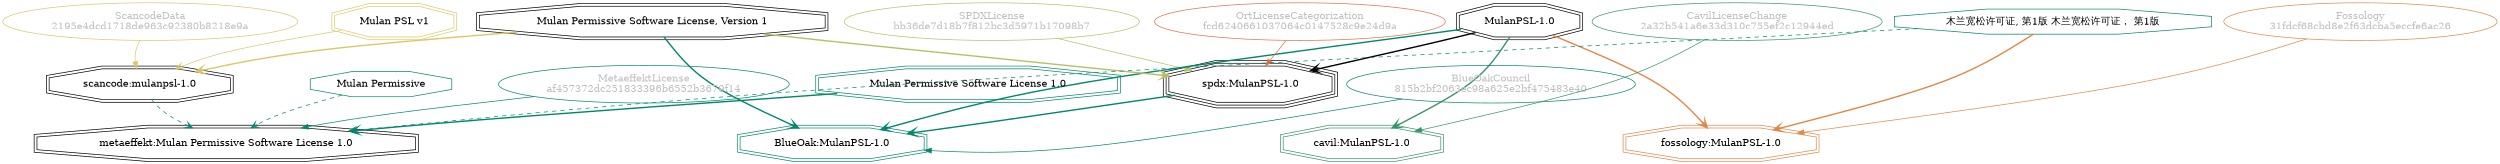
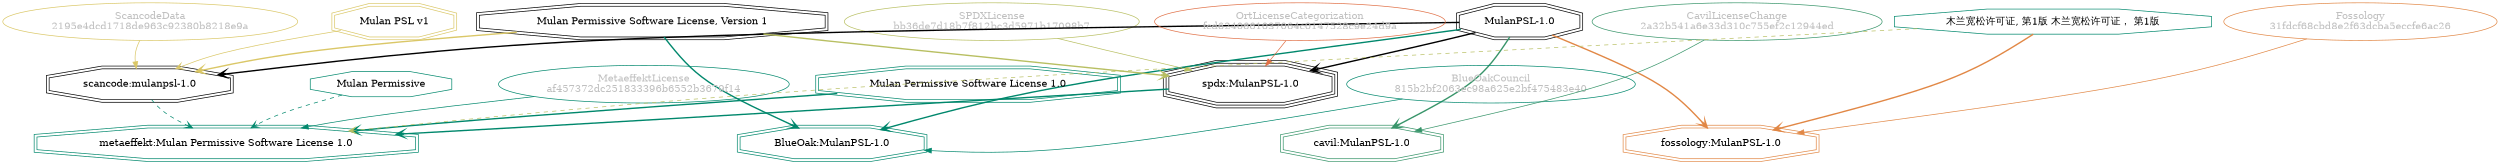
edge "MulanPSL-1.0" -> "scancode:mulanpsl-1.0": added
edge "木兰宽松许可证, 第1版 木兰宽松许可证， 第1版" -> "metaeffekt:Mulan Permissive Software License 1.0": color #00876c -> #b8bf62
edge "spdx:MulanPSL-1.0" -> "BlueOak:MulanPSL-1.0": now "spdx:MulanPSL-1.0" -> "metaeffekt:Mulan Permissive Software License 1.0"
node "metaeffekt:Mulan Permissive Software License 1.0": color black -> #00876c
